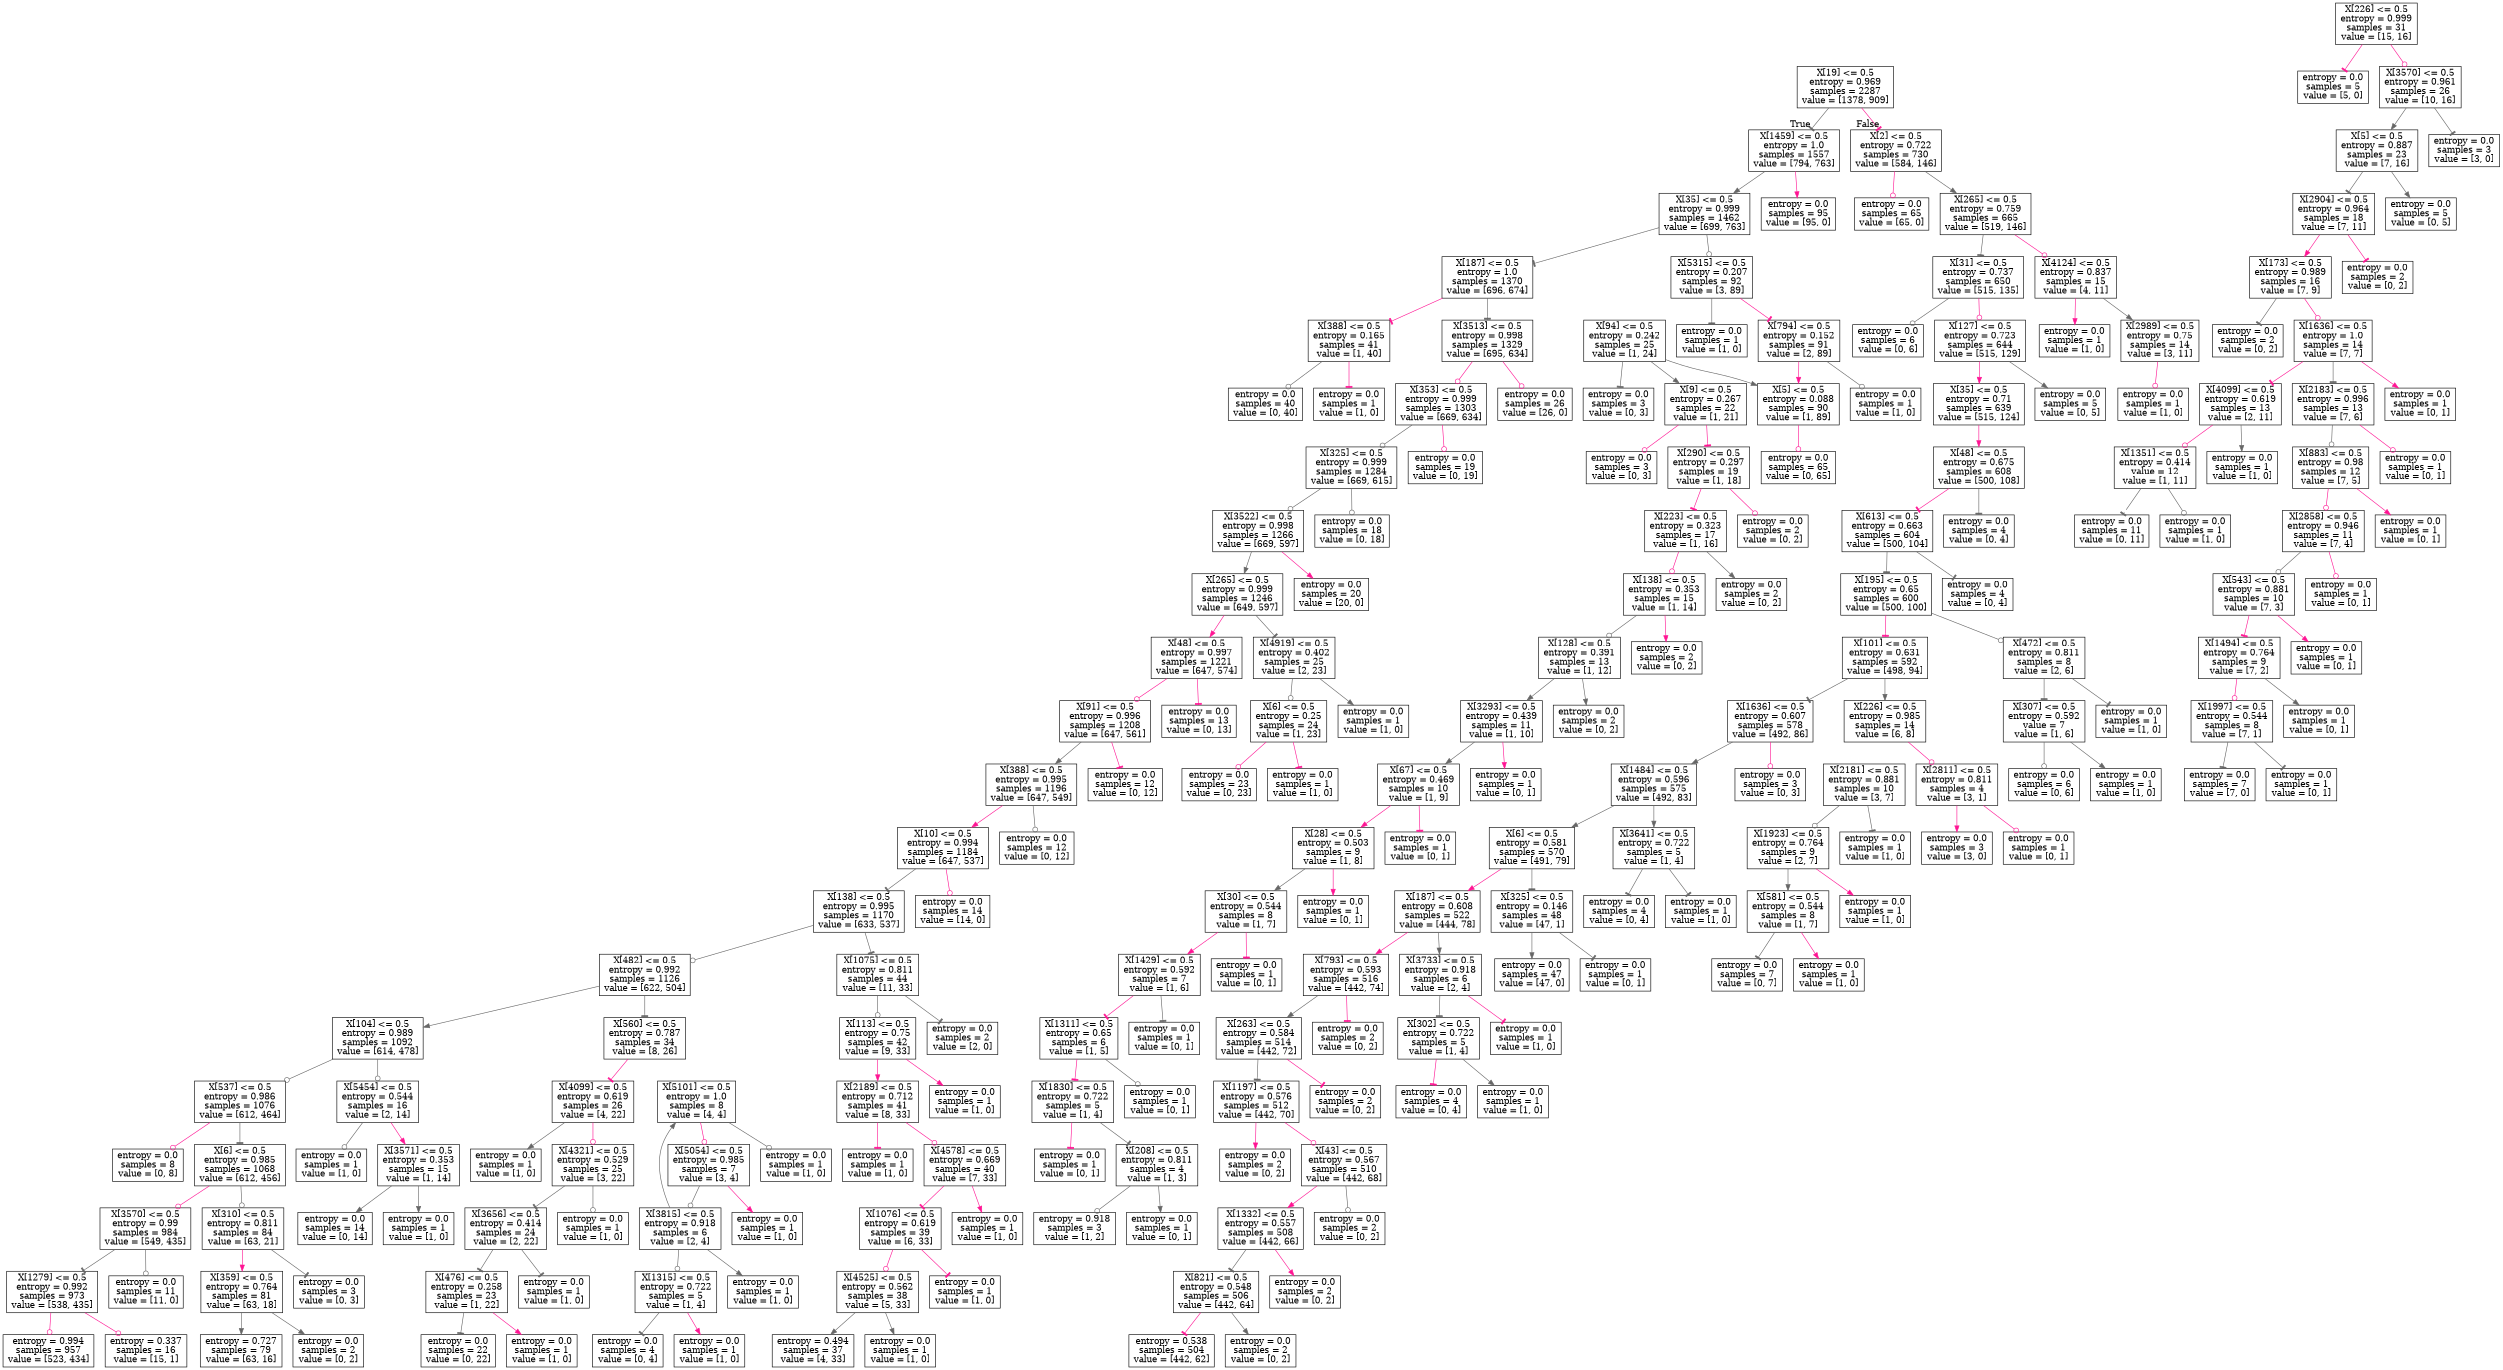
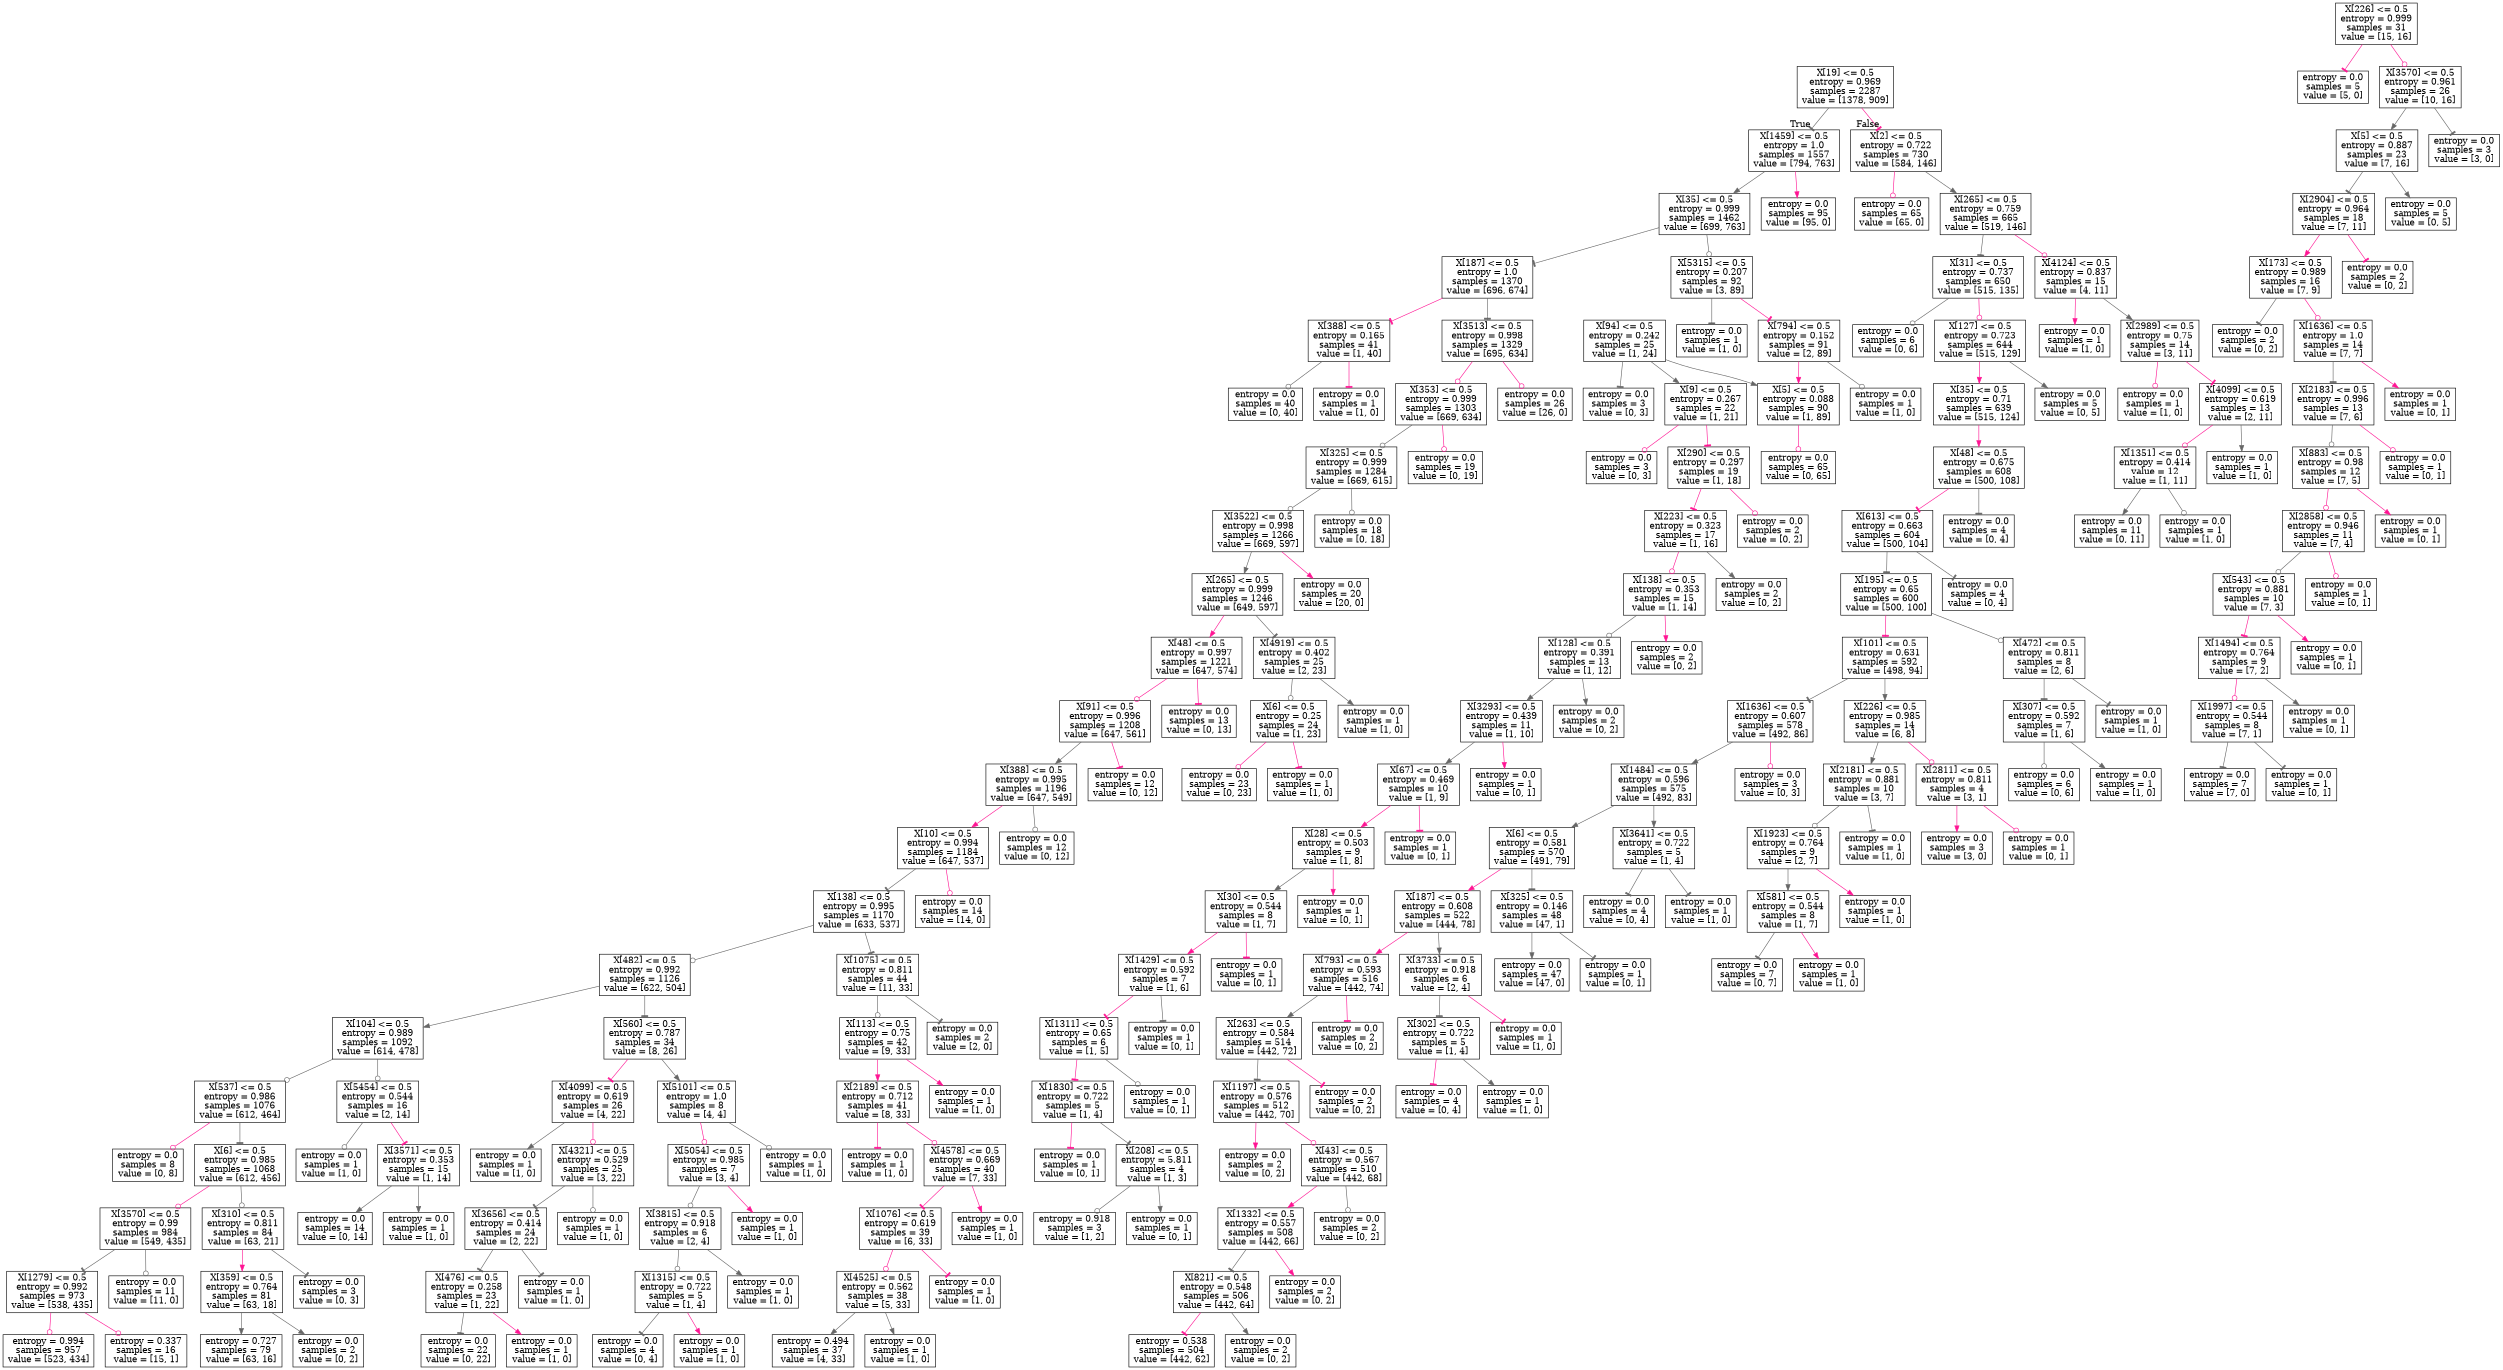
edge "X[1636] <= 0.5 entropy = 1.0 samples = 14 value = [7, 7]" -> "X[4099] <= 0.5 entropy = 0.619 samples = 13 value = [2, 11]": now "X[2989] <= 0.5 entropy = 0.75 samples = 14 value = [3, 11]" -> "X[4099] <= 0.5 entropy = 0.619 samples = 13 value = [2, 11]"
edge "X[1351] <= 0.5 entropy = 0.414 value = 12 value = [1, 11]" -> "entropy = 0.0 samples = 11 value = [0, 11]": arrowhead tee -> normal
node "X[307] <= 0.5 entropy = 0.592 value = 7 value = [1, 6]": label "X[307] <= 0.5 entropy = 0.592 value = 7 value = [1, 6]" -> "X[307] <= 0.5 entropy = 0.592 samples = 7 value = [1, 6]"
edge "X[226] <= 0.5 entropy = 0.985 samples = 14 value = [6, 8]" -> "X[2181] <= 0.5 entropy = 0.881 samples = 10 value = [3, 7]": added
edge "X[5454] <= 0.5 entropy = 0.544 samples = 16 value = [2, 14]" -> "X[3571] <= 0.5 entropy = 0.353 samples = 15 value = [1, 14]": arrowhead normal -> tee
node "X[208] <= 0.5 entropy = 0.811 samples = 4 value = [1, 3]": label "X[208] <= 0.5 entropy = 0.811 samples = 4 value = [1, 3]" -> "X[208] <= 0.5 entropy = 5.811 samples = 4 value = [1, 3]"
edge "X[3815] <= 0.5 entropy = 0.918 samples = 6 value = [2, 4]" -> "X[5101] <= 0.5 entropy = 1.0 samples = 8 value = [4, 4]": now "X[560] <= 0.5 entropy = 0.787 samples = 34 value = [8, 26]" -> "X[5101] <= 0.5 entropy = 1.0 samples = 8 value = [4, 4]"
